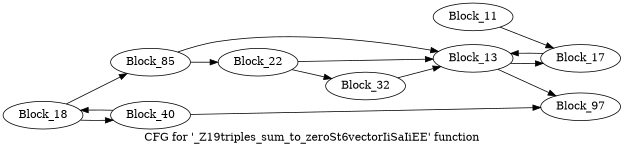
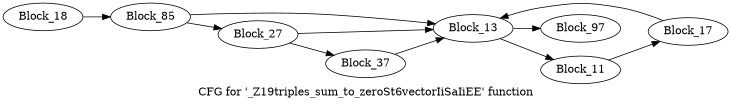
node "Block_22": label "Block_22" -> "Block_27"
edge "Block_13" -> "Block_17": now "Block_13" -> "Block_11"
node "Block_32": label "Block_32" -> "Block_37"
node "Block_40": removed
